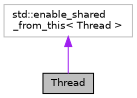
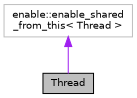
node "std::enable_shared _from_this< Thread >": label "std::enable_shared _from_this< Thread >" -> "enable::enable_shared _from_this< Thread >"
